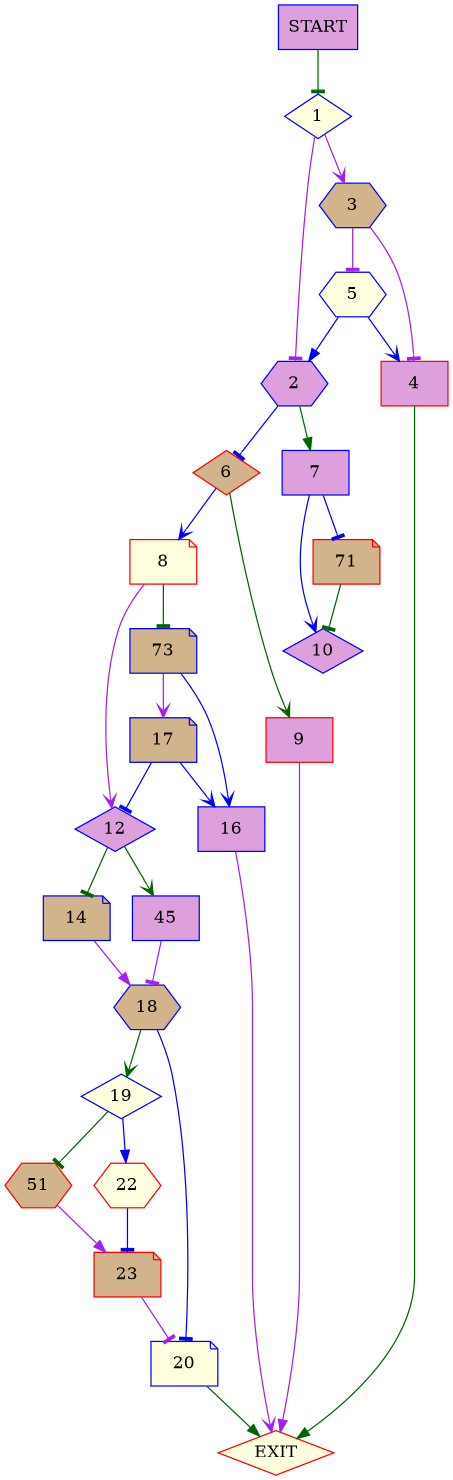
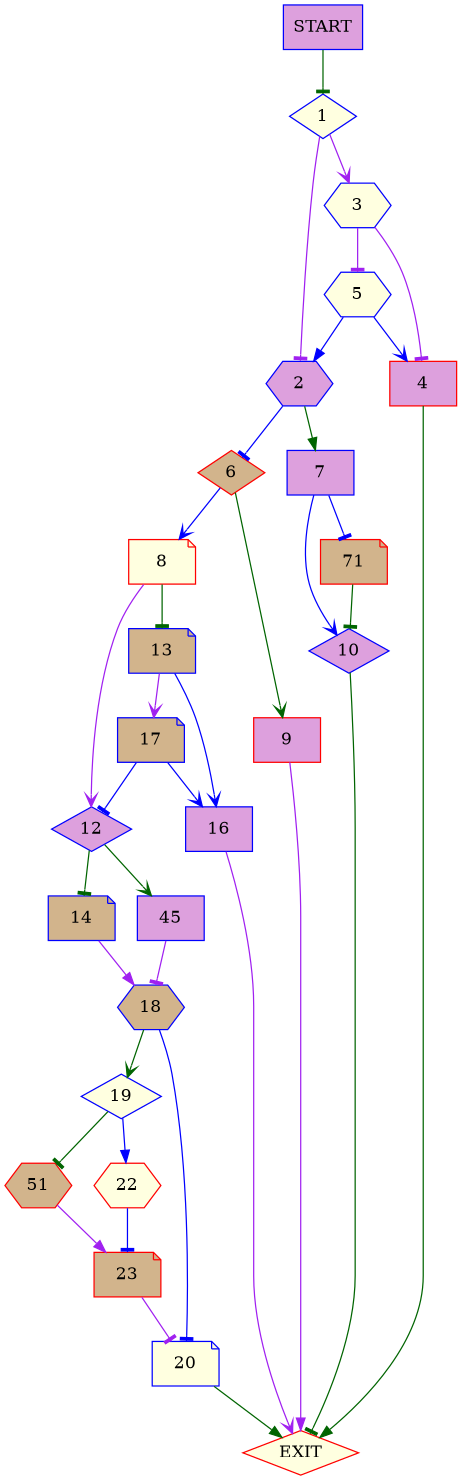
node "3": fillcolor tan -> lightyellow
node "73": label "73" -> "13"
edge "10" -> "EXIT": added
